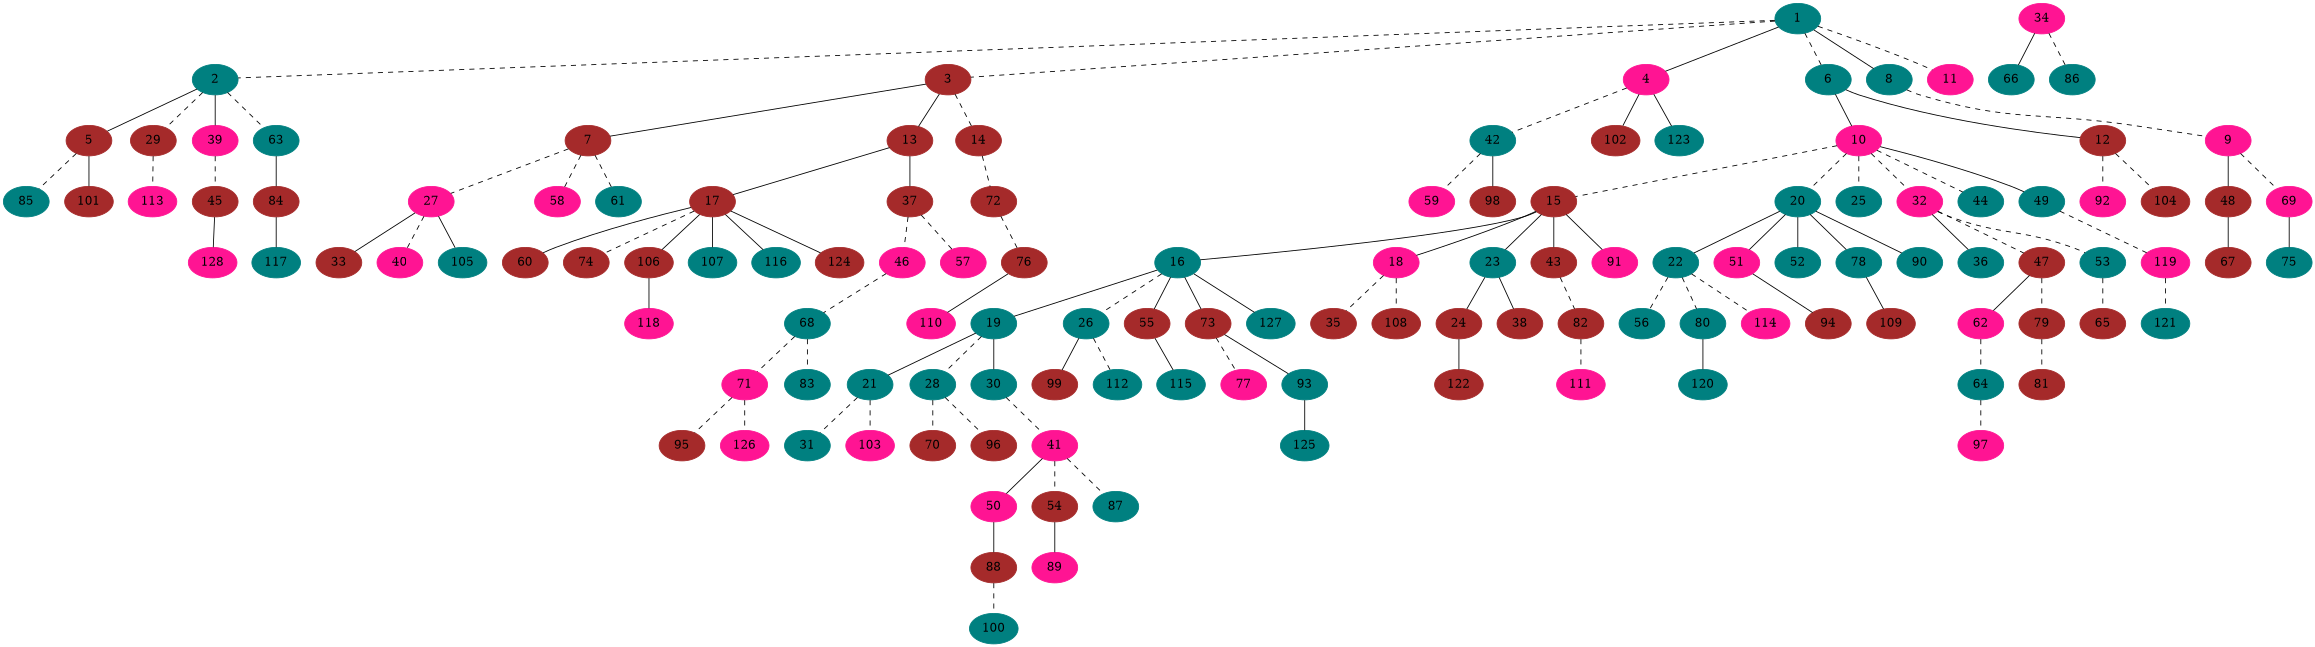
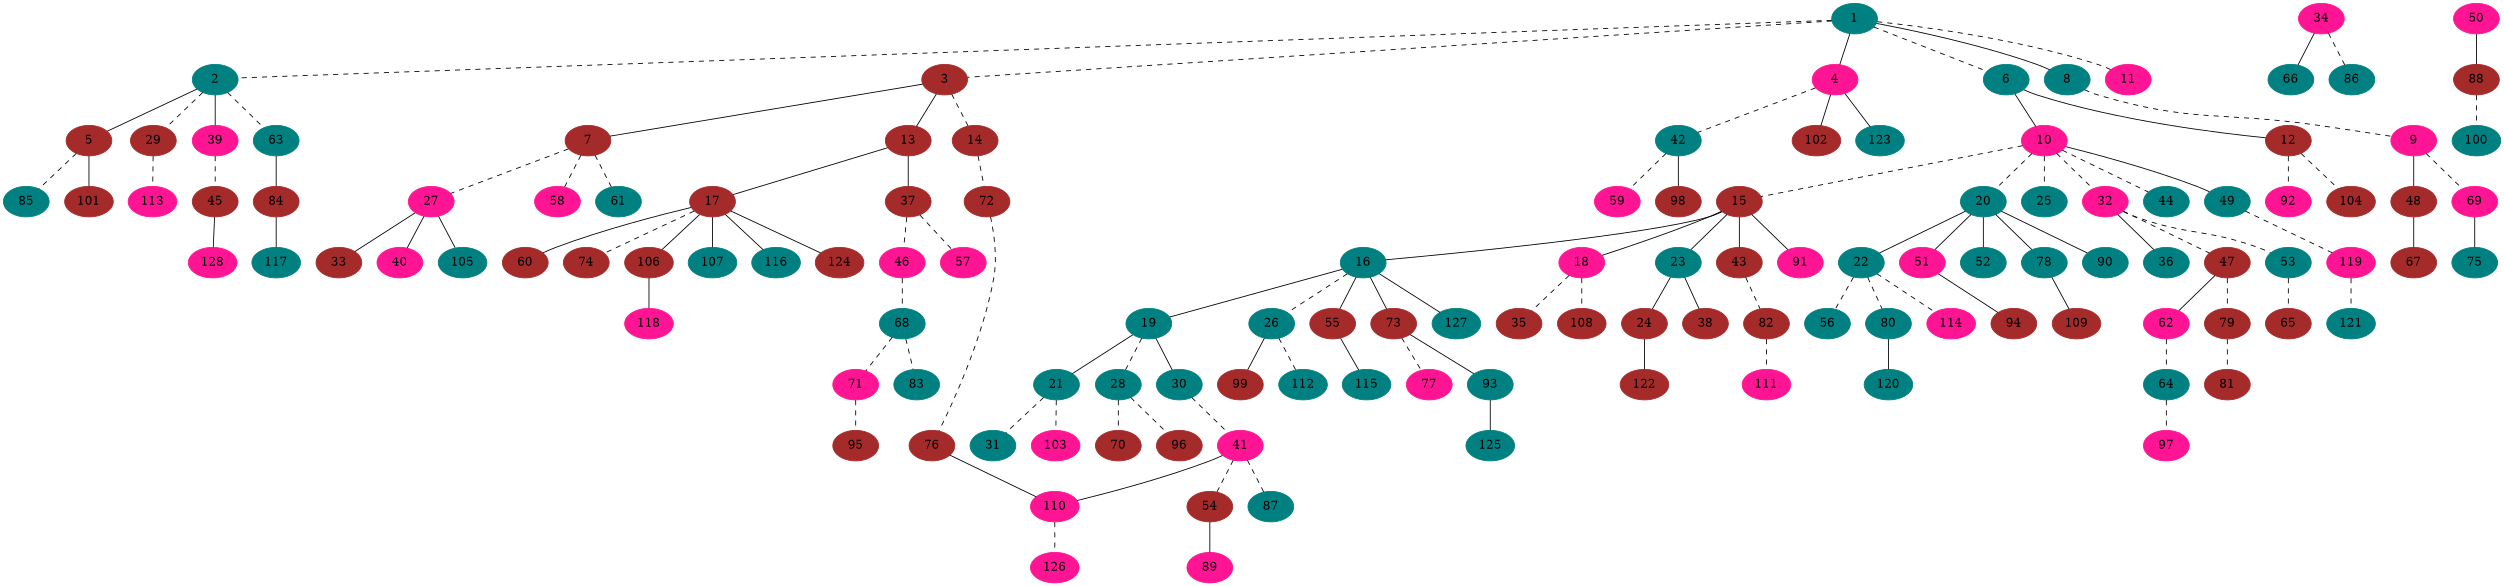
edge "27" -- "40": style dashed -> solid
edge "71" -- "126": now "110" -- "126"
edge "41" -- "50": now "41" -- "110"
